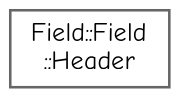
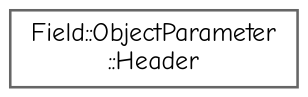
node "Field::Field ::Header": label "Field::Field ::Header" -> "Field::ObjectParameter ::Header"
